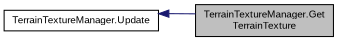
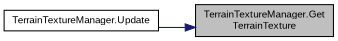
edge "TerrainTextureManager.Get TerrainTexture" -> "TerrainTextureManager.Update": reversed
